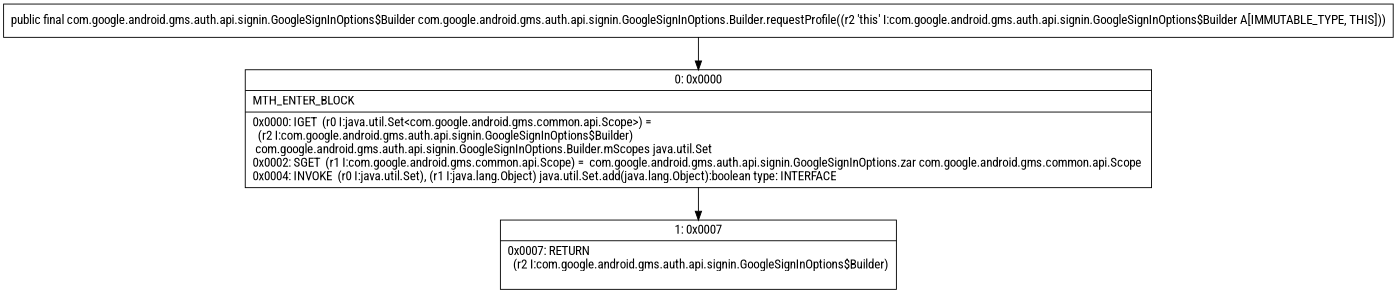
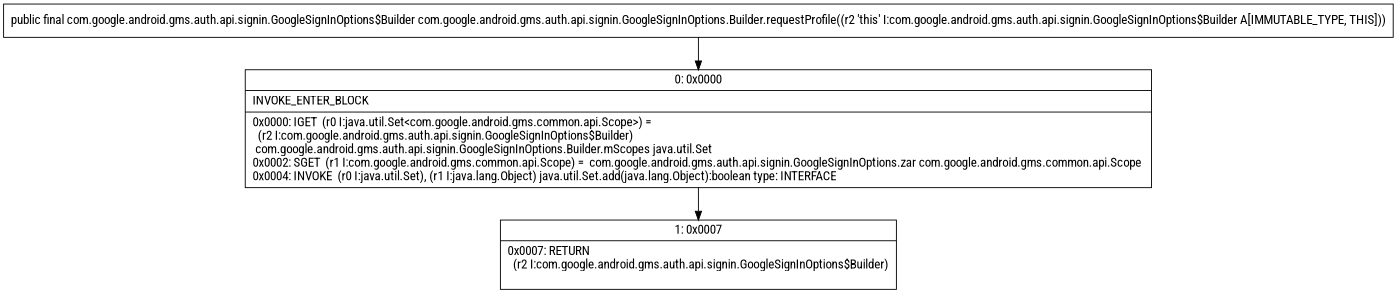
node "0: 0x0000": text "MTH_ENTER_BLOCK" -> "INVOKE_ENTER_BLOCK"
